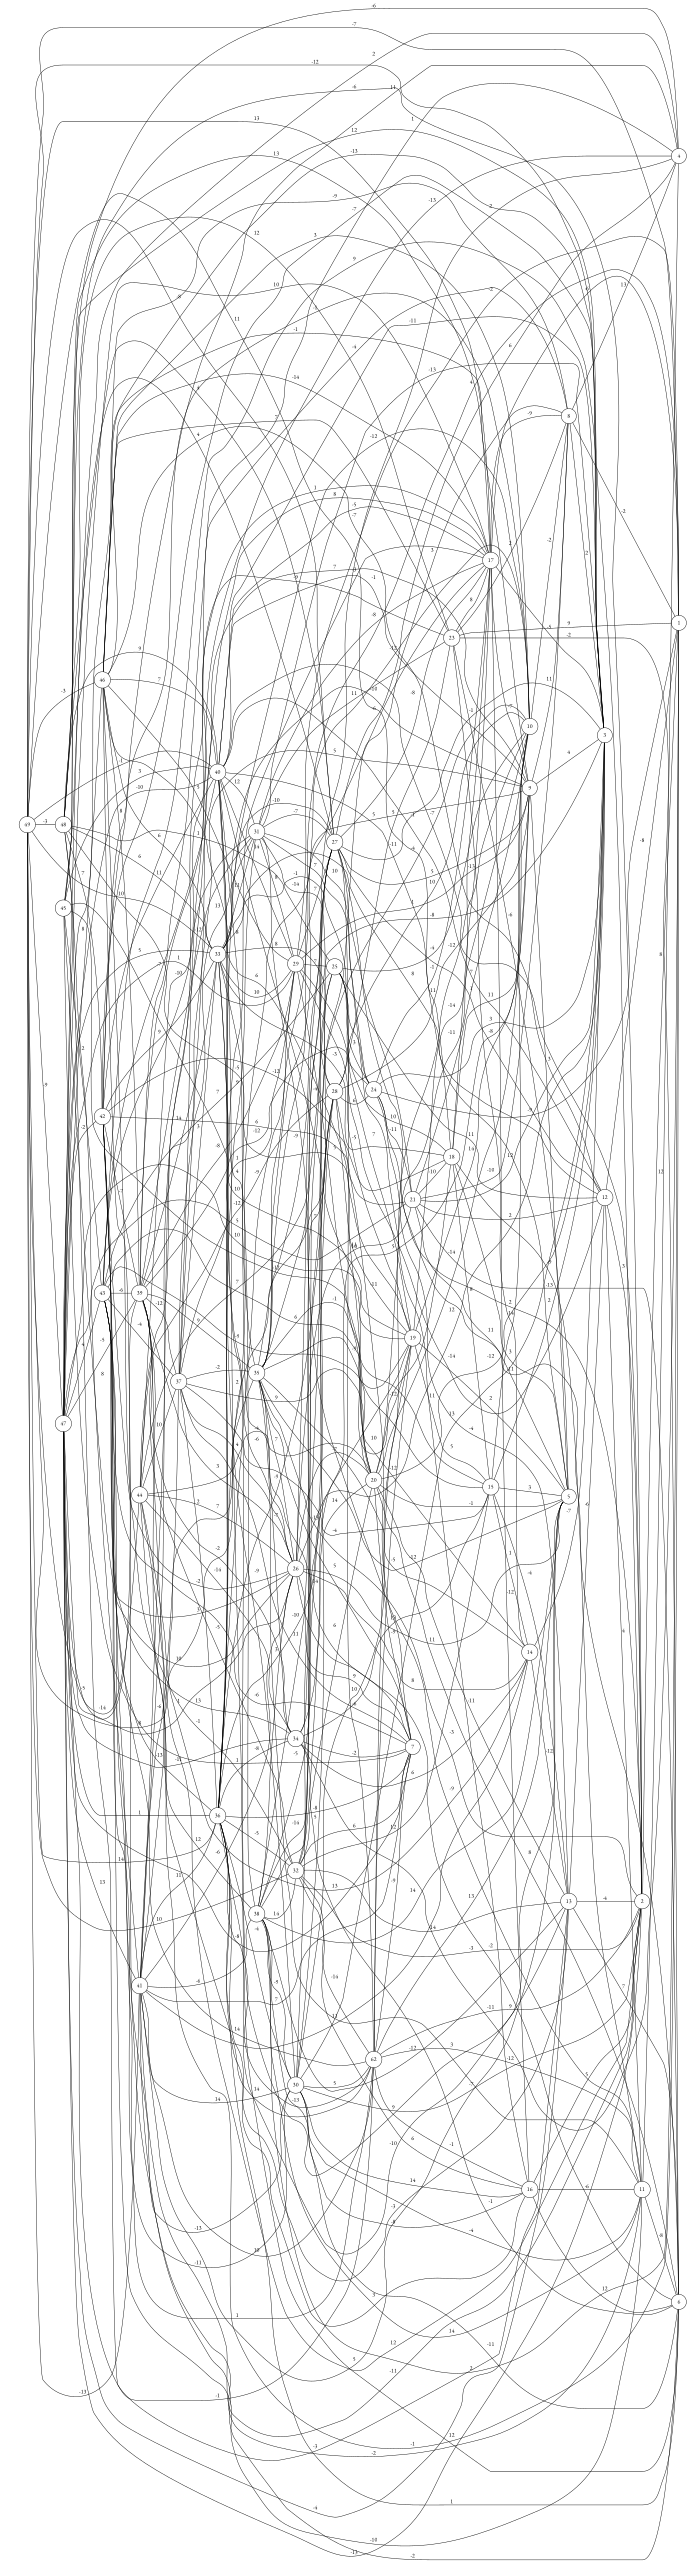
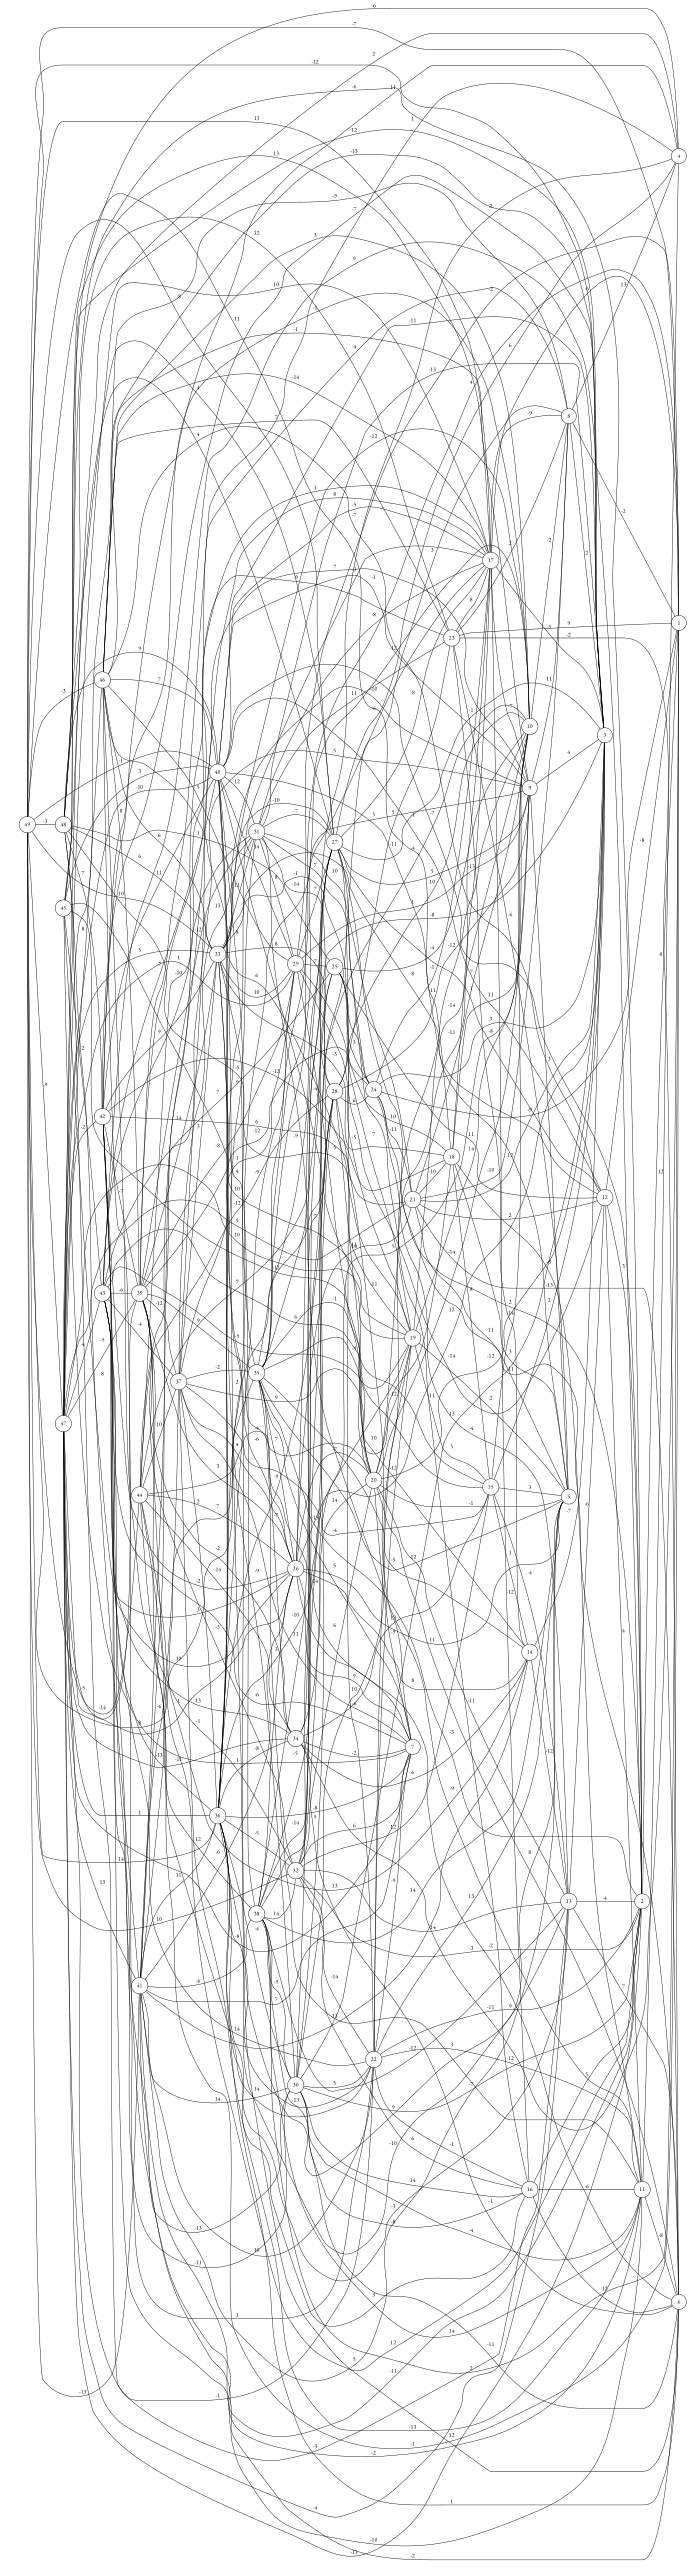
edge "4" -- "37": now "11" -- "37"
node "62": label "62" -> "22"
